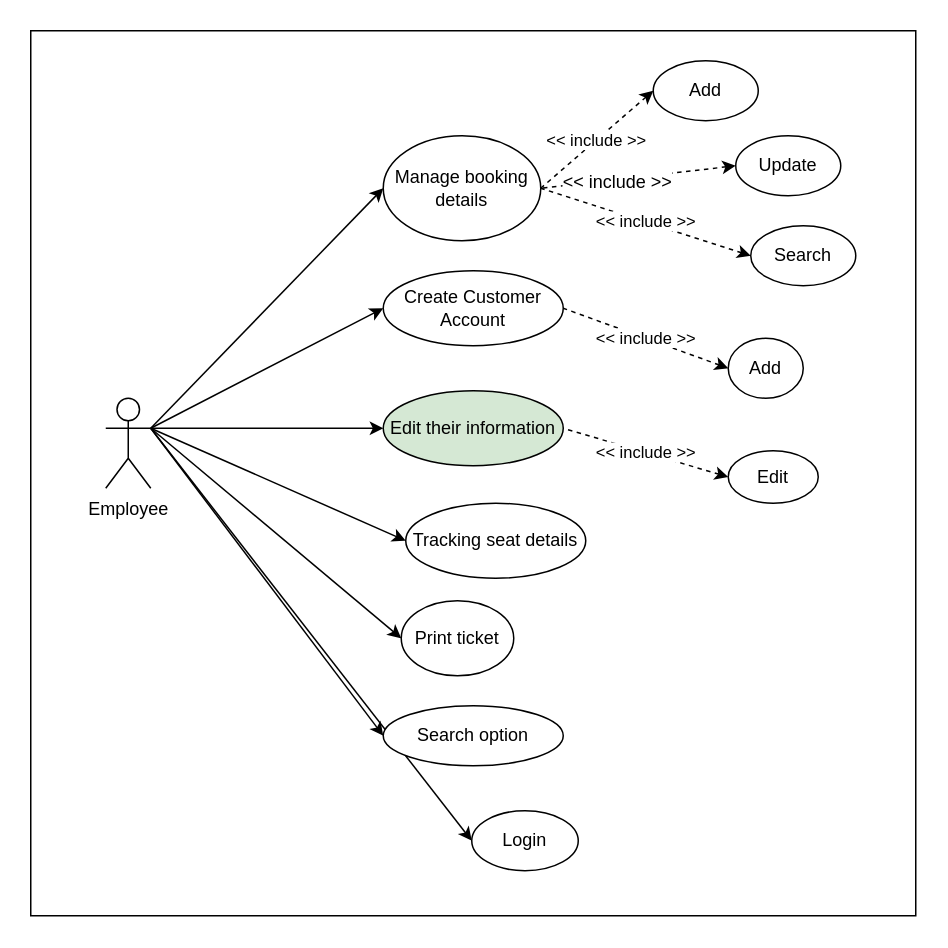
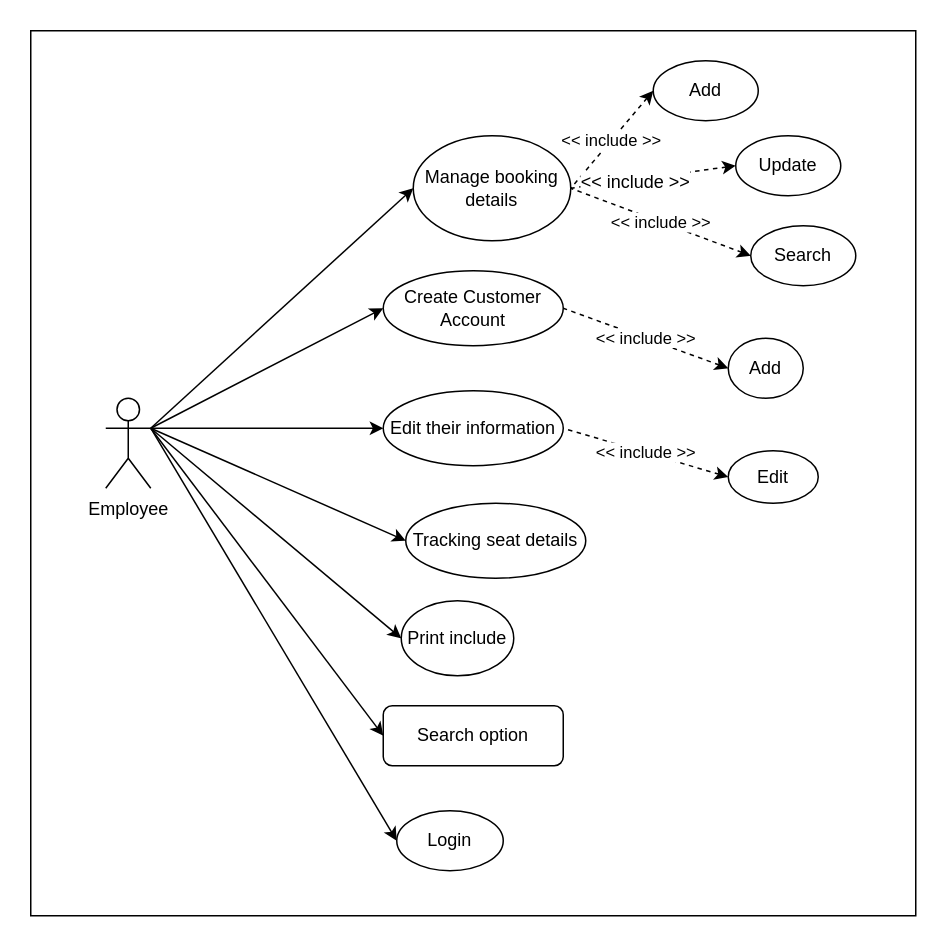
node "Manage booking details": moved (462, 188) -> (492, 188)
node "Edit their information": fillcolor #d5e8d4 -> #ffffff
node "Print ticket": label "Print ticket" -> "Print include"
node "Search option": shape ellipse -> rounded rectangle
node "Login": moved (525, 841) -> (450, 841)
